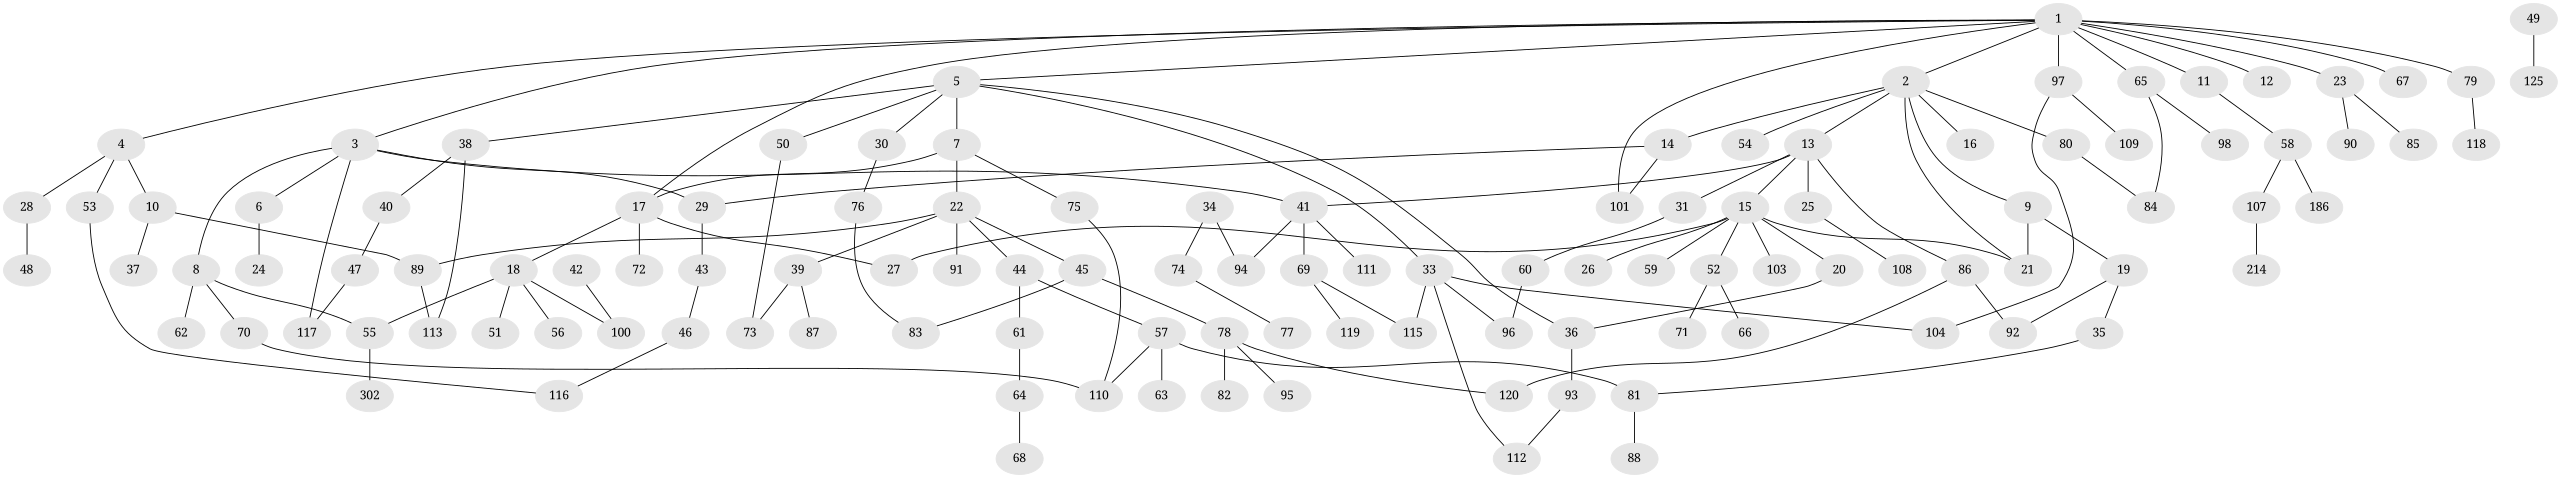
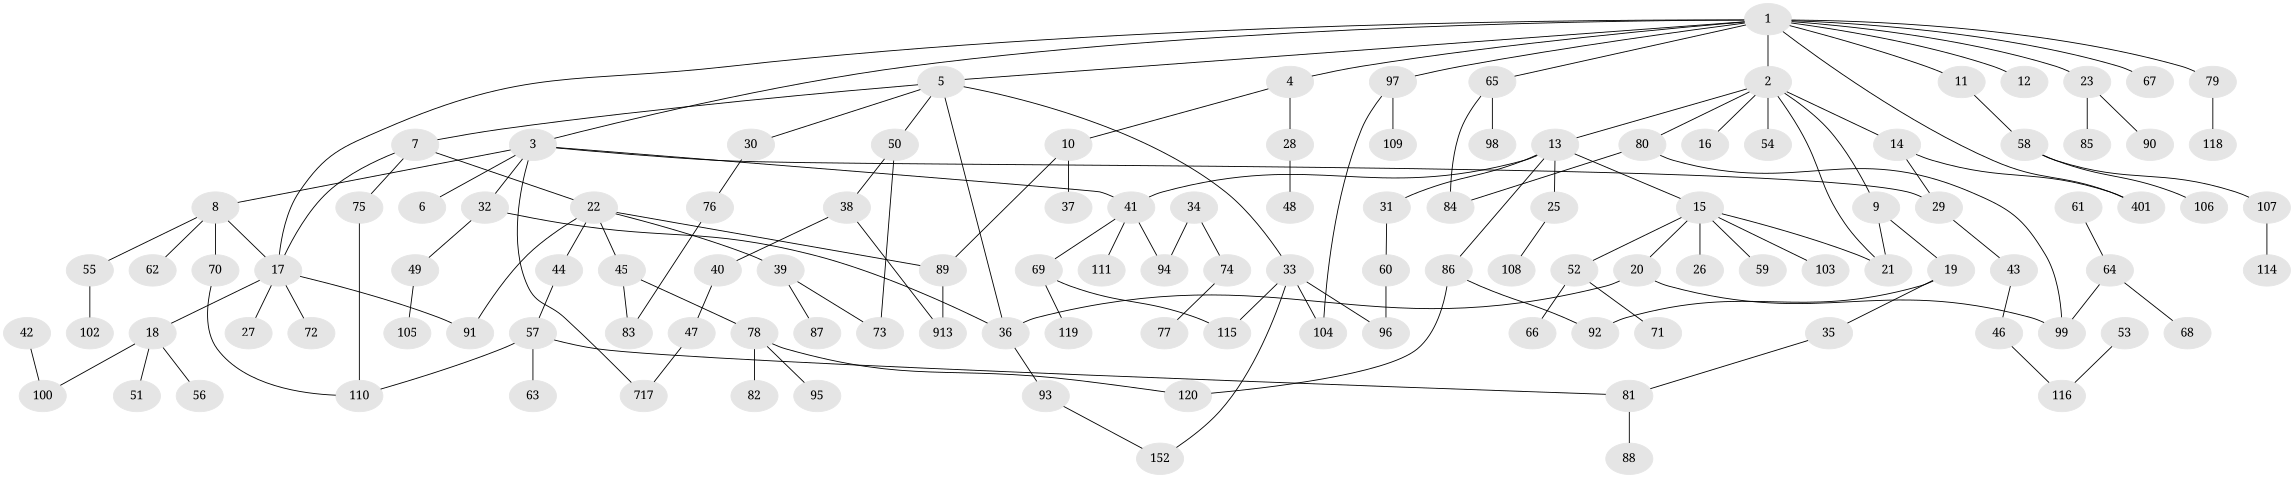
node "125": label "125" -> "105"
edge "5" -- "38": now "50" -- "38"
edge "4" -- "53": removed
node "32": added
node "101": label "101" -> "401"
node "186": label "186" -> "106"
edge "8" -- "17": added
edge "15" -- "27": removed
node "24": removed
node "214": label "214" -> "114"
edge "17" -- "91": added
edge "18" -- "55": removed
edge "44" -- "61": removed
node "117": label "117" -> "717"
node "113": label "113" -> "913"
node "99": added
node "302": label "302" -> "102"
node "112": label "112" -> "152"
